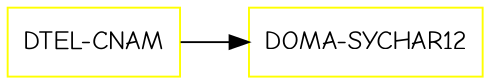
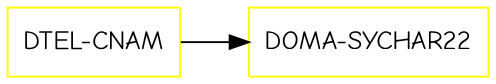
node "DOMA-SYCHAR12": label "DOMA-SYCHAR12" -> "DOMA-SYCHAR22"
